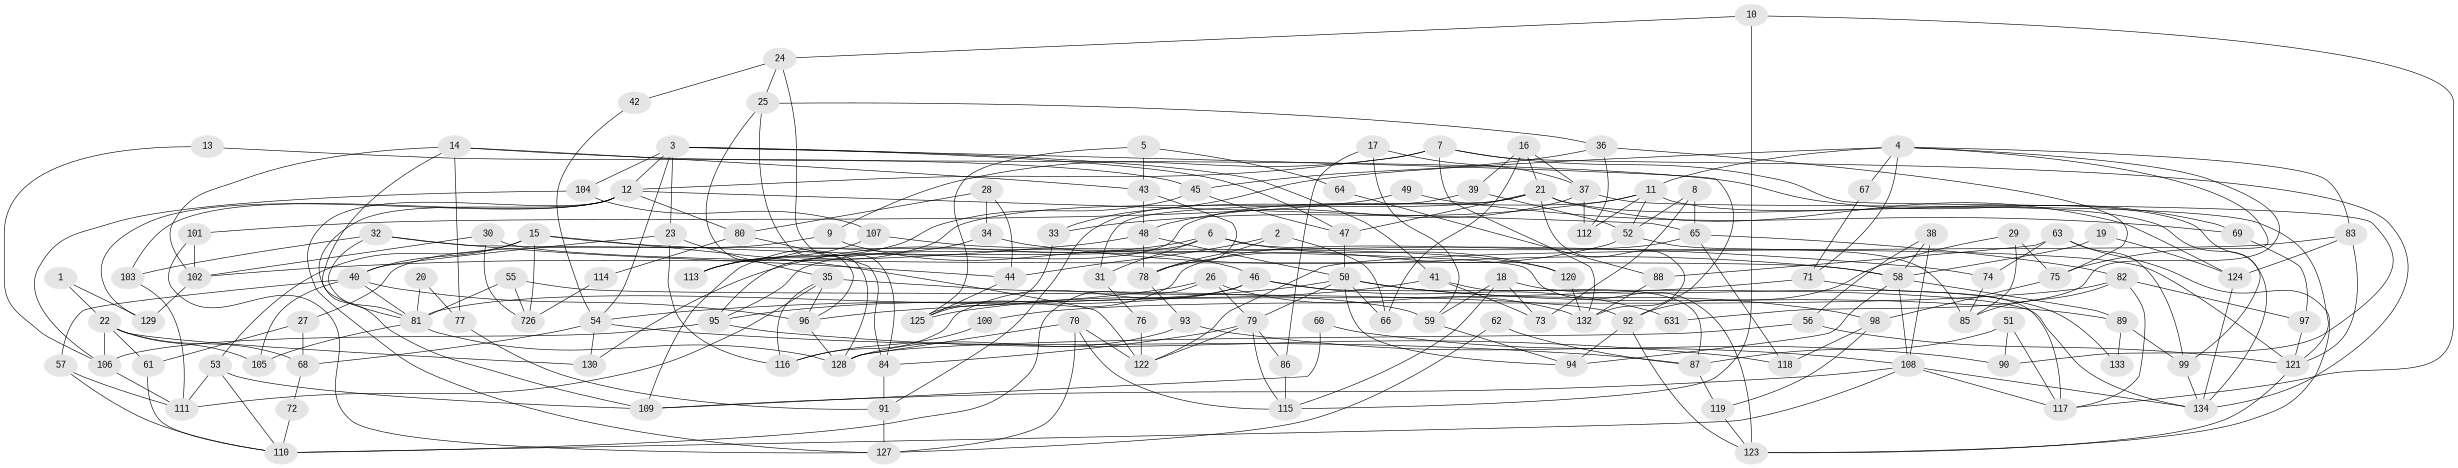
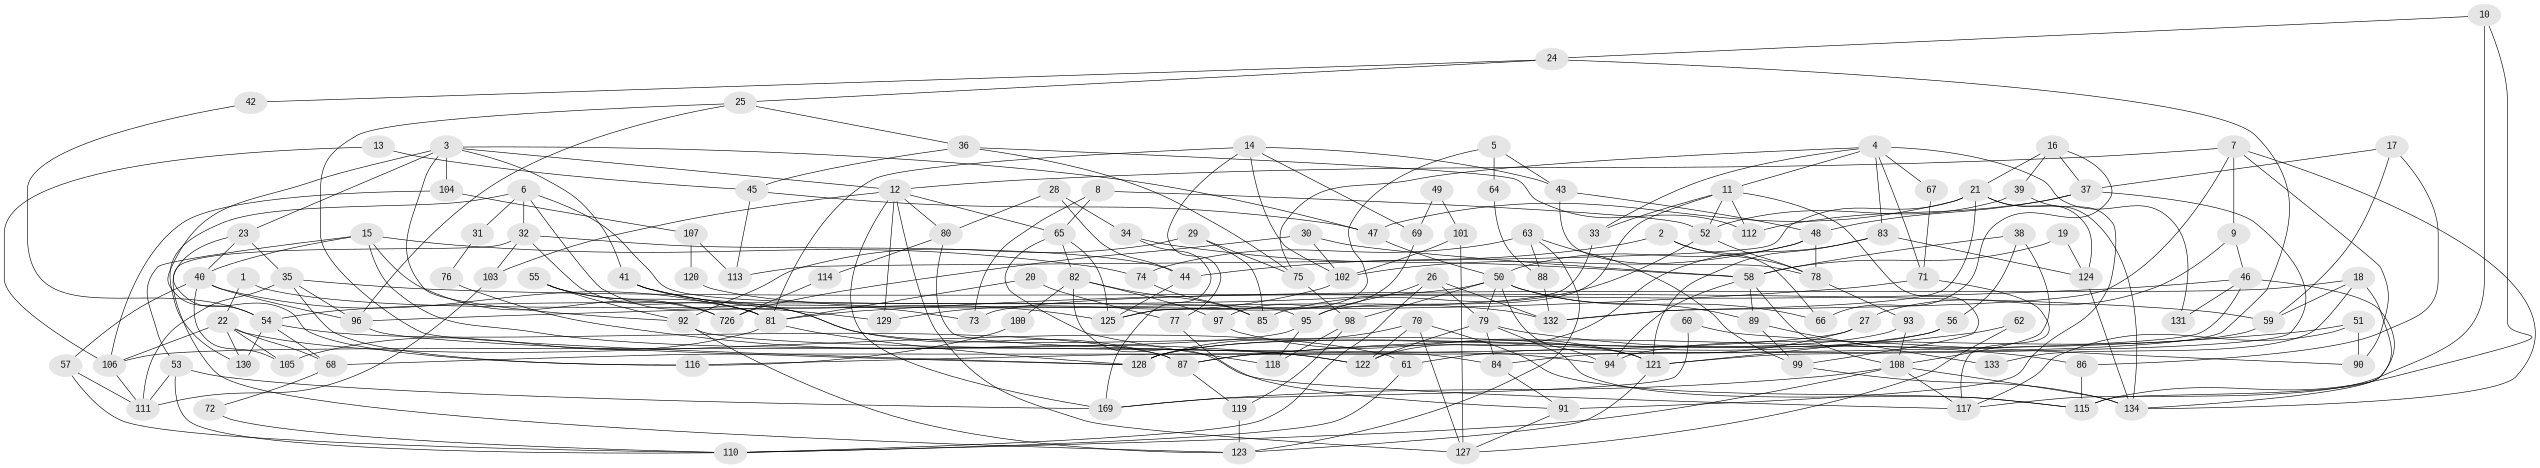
edge "21" -- "31": removed
edge "6" -- "120": now "6" -- "32"
node "631": label "631" -> "131"
node "109": label "109" -> "169"
